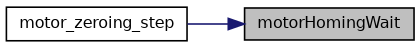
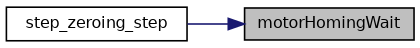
node "motor_zeroing_step": label "motor_zeroing_step" -> "step_zeroing_step"
